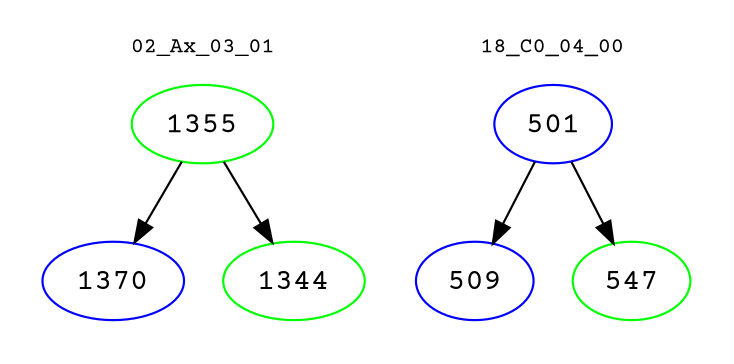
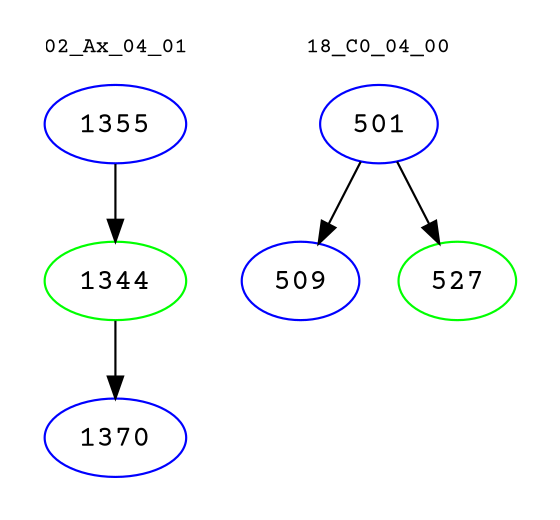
cluster "02_Ax_03_01": label "02_Ax_03_01" -> "02_Ax_04_01"
node "1355": color green -> blue
edge "1355" -> "1370": now "1344" -> "1370"
node "547": label "547" -> "527"
